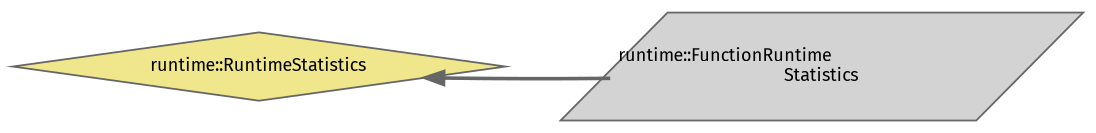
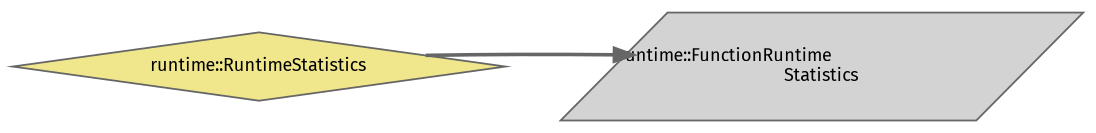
edge "runtime::FunctionRuntime Statistics" -> "runtime::RuntimeStatistics": reversed
